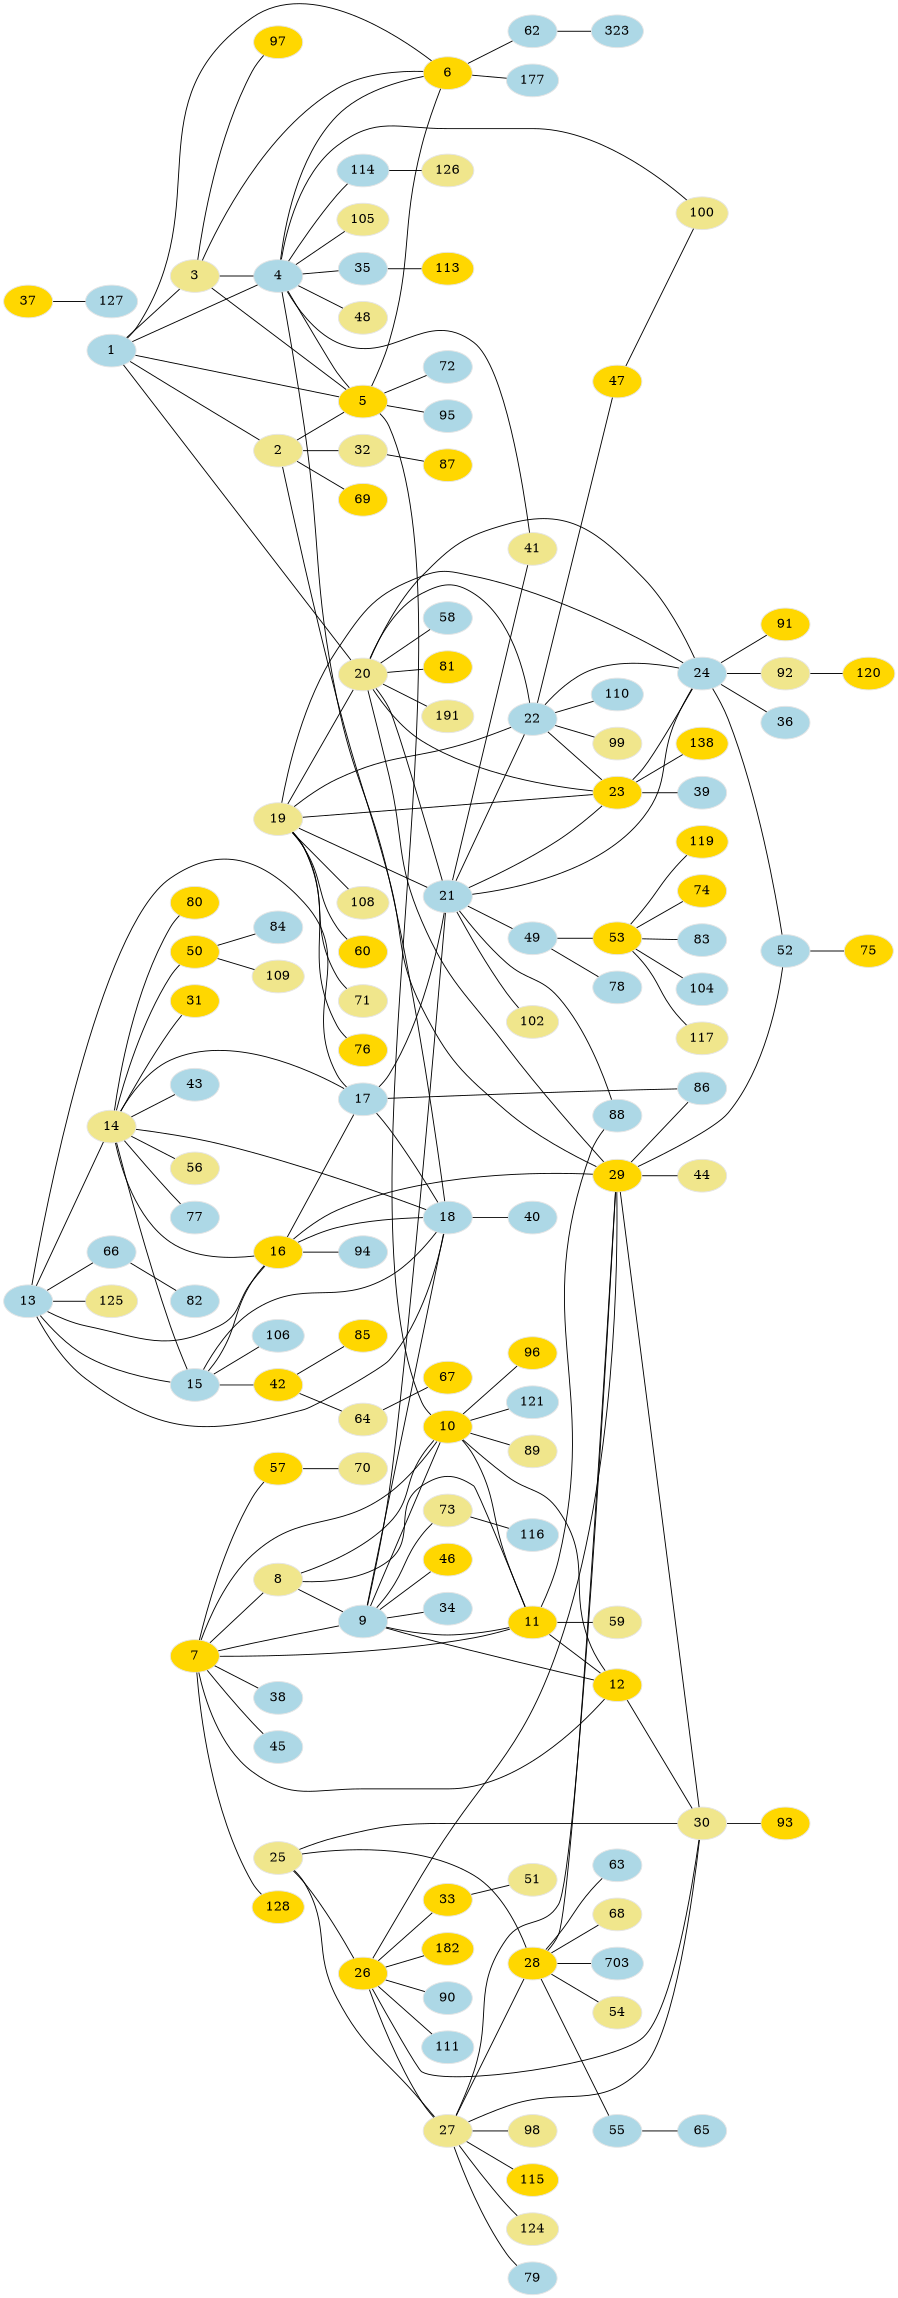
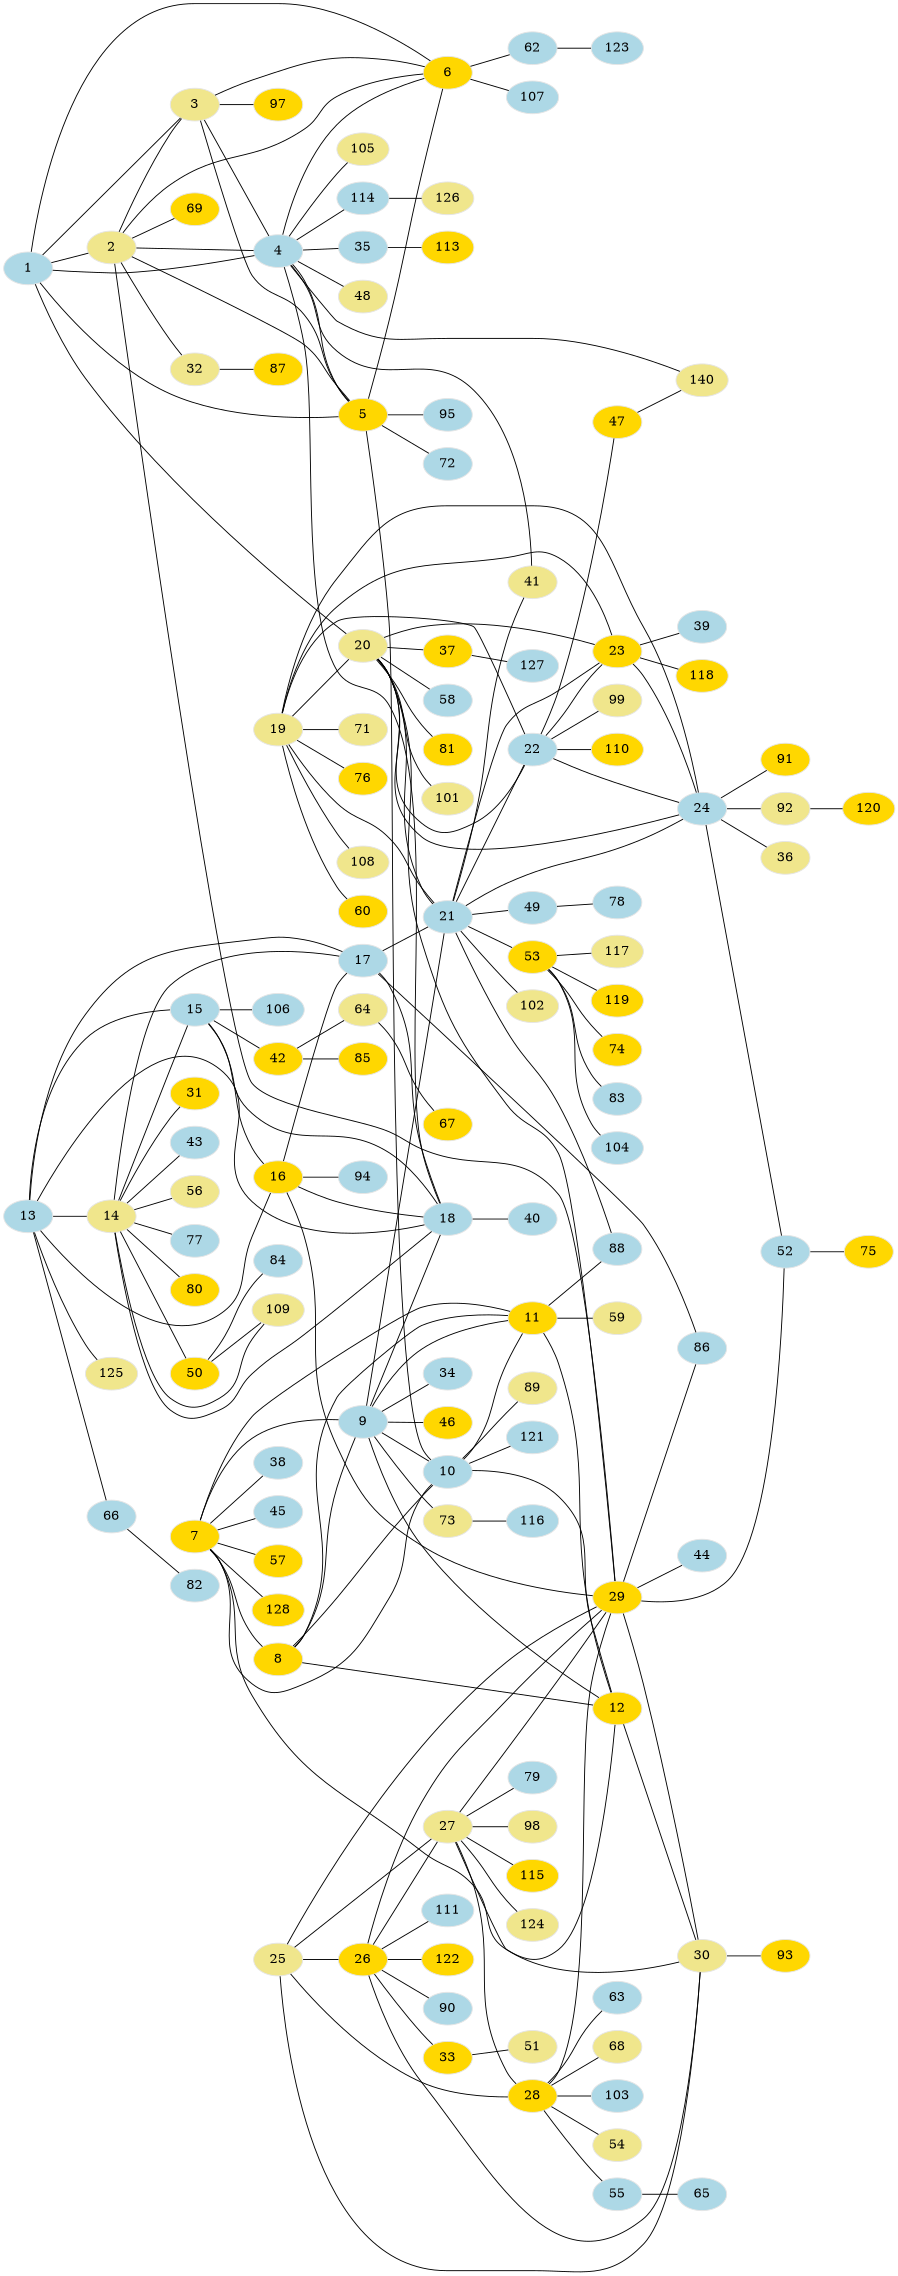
node "323": label "323" -> "123"
node "177": label "177" -> "107"
edge "6" -- "2": added
edge "3" -- "2": added
node "100": label "100" -> "140"
edge "2" -- "4": added
edge "20" -- "37": added
node "110": fillcolor lightblue -> gold
node "191": label "191" -> "101"
node "36": fillcolor lightblue -> khaki
node "138": label "138" -> "118"
edge "49" -- "53": now "21" -- "53"
node "44": fillcolor khaki -> lightblue
edge "14" -- "16": now "14" -- "109"
node "96": removed
node "10": fillcolor gold -> lightblue
node "70": removed
node "8": fillcolor khaki -> gold
edge "8" -- "12": added
edge "29" -- "25": added
node "182": label "182" -> "122"
node "703": label "703" -> "103"
